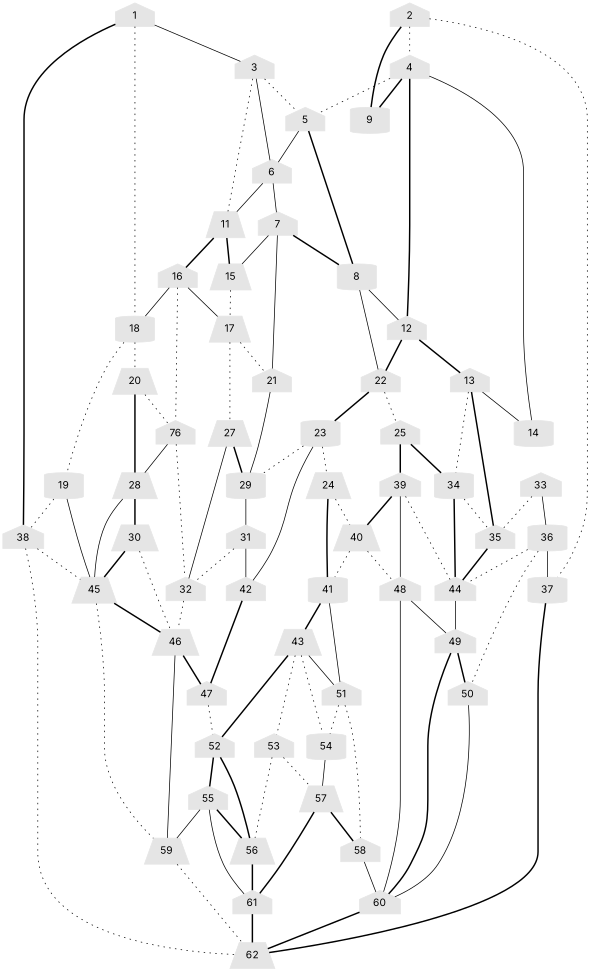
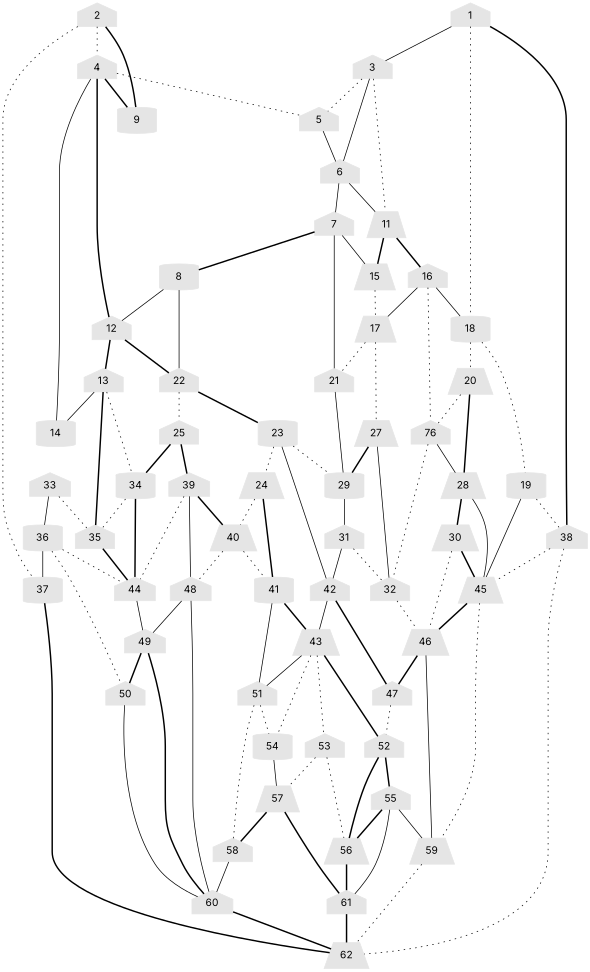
edge "5" -- "8": removed
edge "42" -- "43": added
